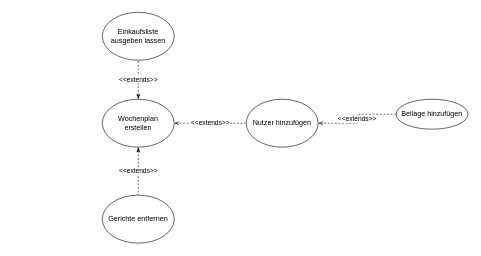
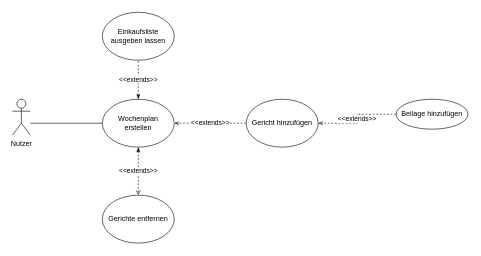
node "Nutzer": added
edge "Nutzer" -- "Wochenplan erstellen": added
node "Nutzer hinzufügen": label "Nutzer hinzufügen" -> "Gericht hinzufügen"
edge "Gerichte entfernen" -> "Wochenplan erstellen": arrowhead none -> open
